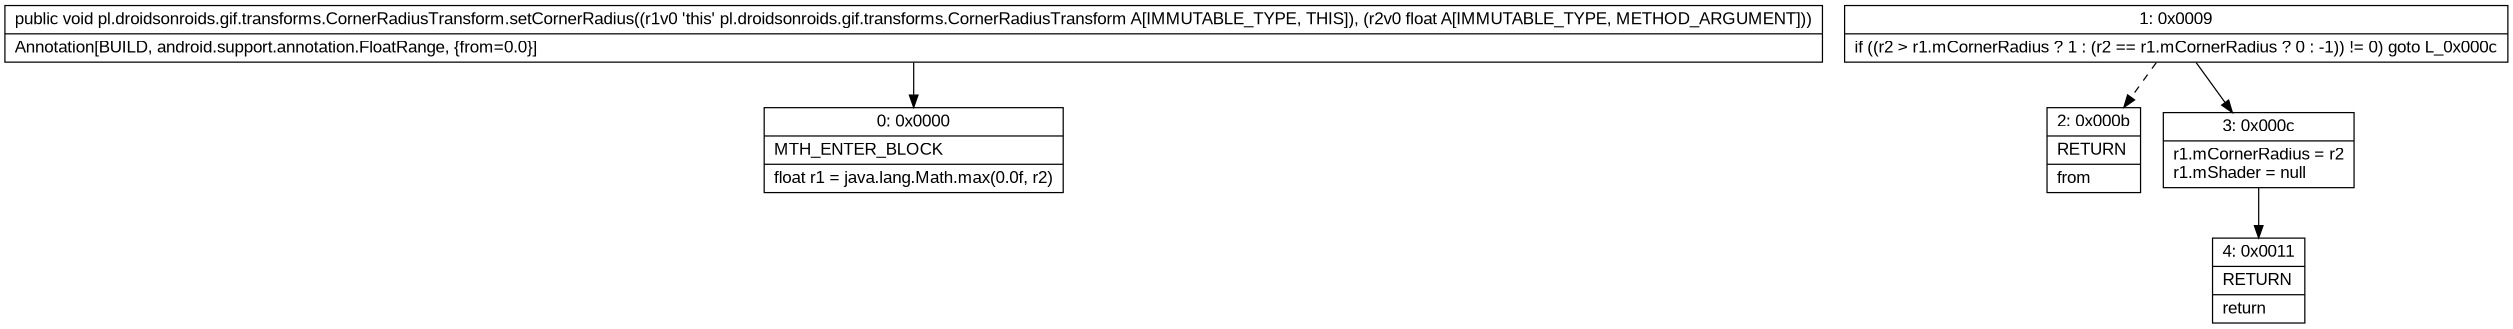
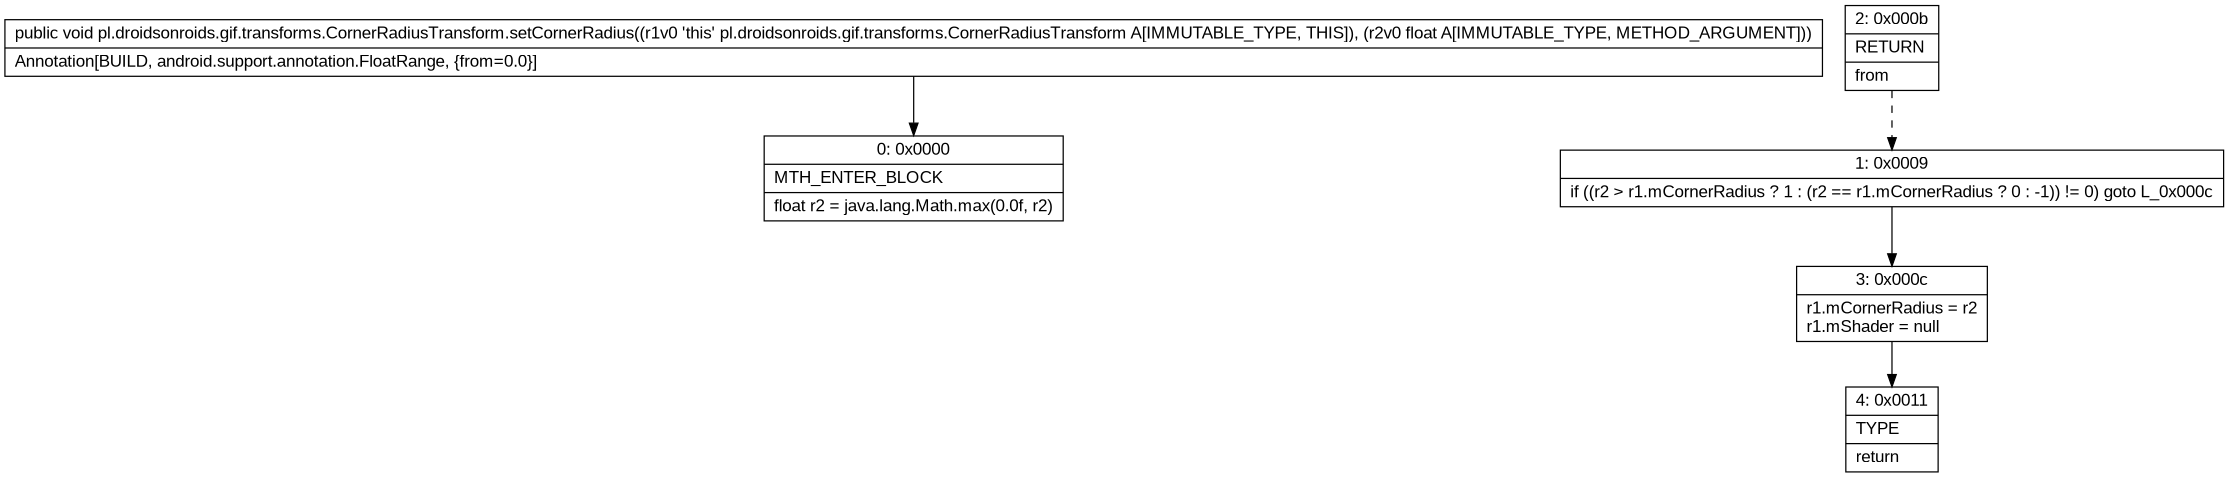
edge "1: 0x0009" -> "2: 0x000b": reversed
node "0: 0x0000": text "float r1 = java.lang.Math.max(0.0f, r2)" -> "float r2 = java.lang.Math.max(0.0f, r2)"
node "4: 0x0011": text "RETURN" -> "TYPE"
